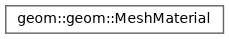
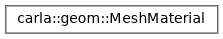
node "geom::geom::MeshMaterial": label "geom::geom::MeshMaterial" -> "carla::geom::MeshMaterial"
